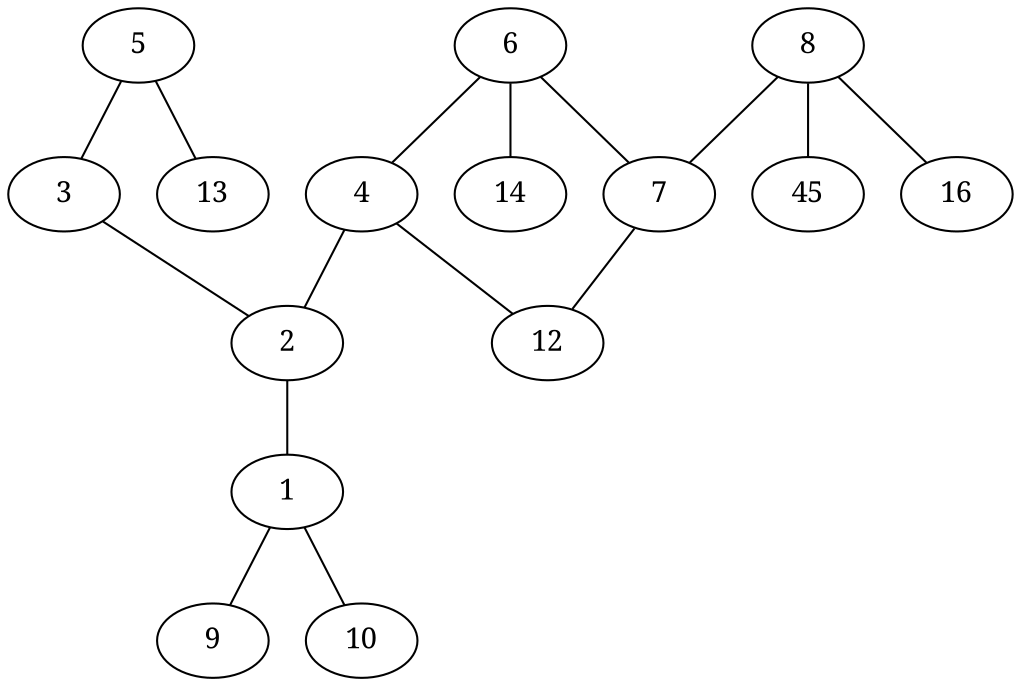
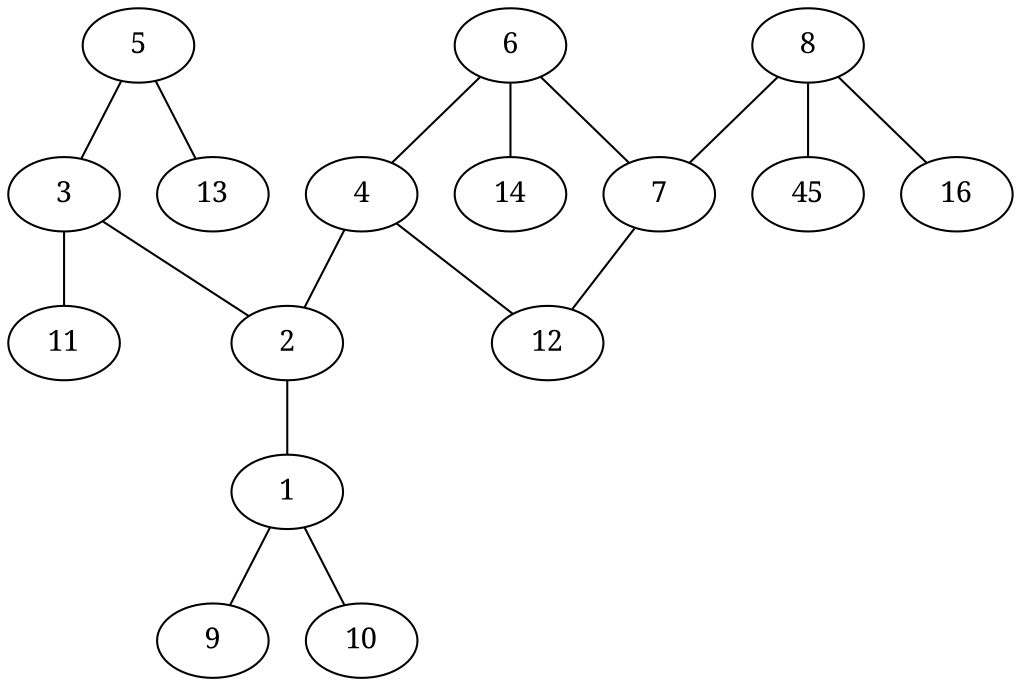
node "11": added
